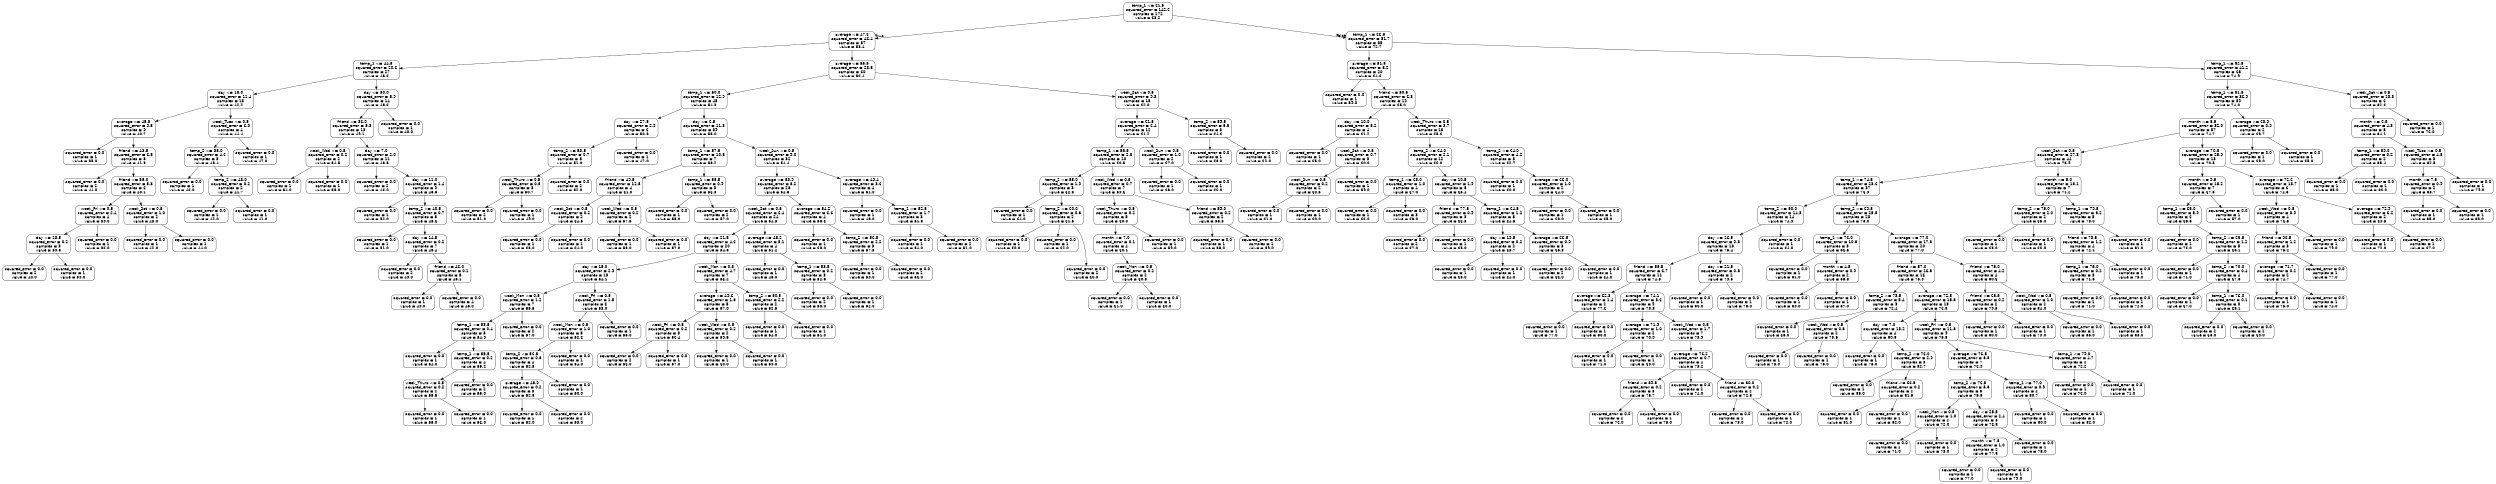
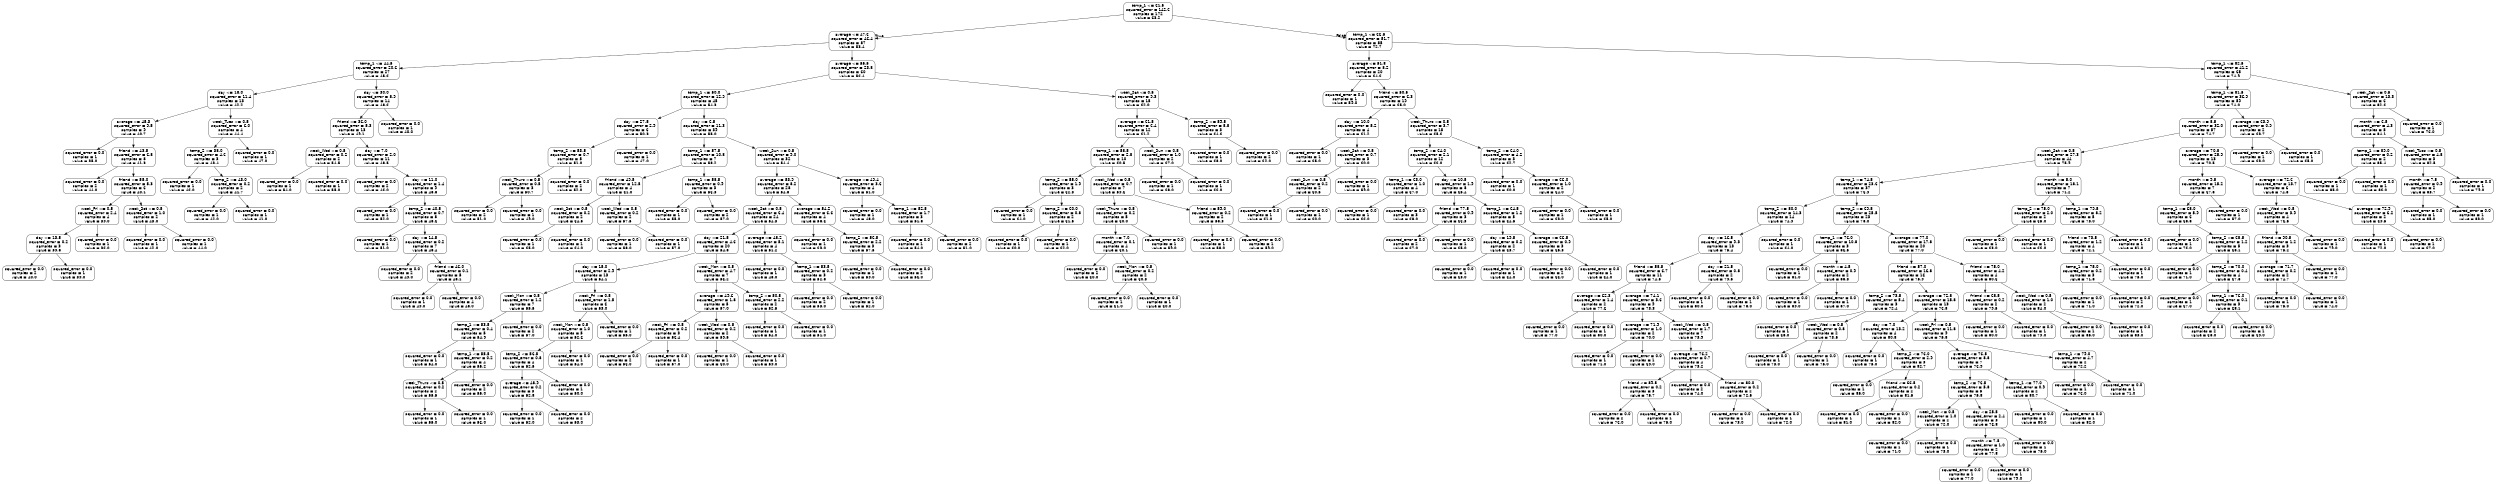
edge "temp_1 <= 79.5 squared_error = 8.2 samples = 5 value = 73.0" -> "friend <= 73.5 squared_error = 1.2 samples = 4 value = 72.1": removed
edge "temp_2 <= 60.0 squared_error = 0.8 samples = 2 value = 61.5" -> "squared_error = 0.0 samples = 2 value = 60.0": now "month <= 7.0 squared_error = 0.1 samples = 4 value = 60.1" -> "squared_error = 0.0 samples = 2 value = 60.0"
